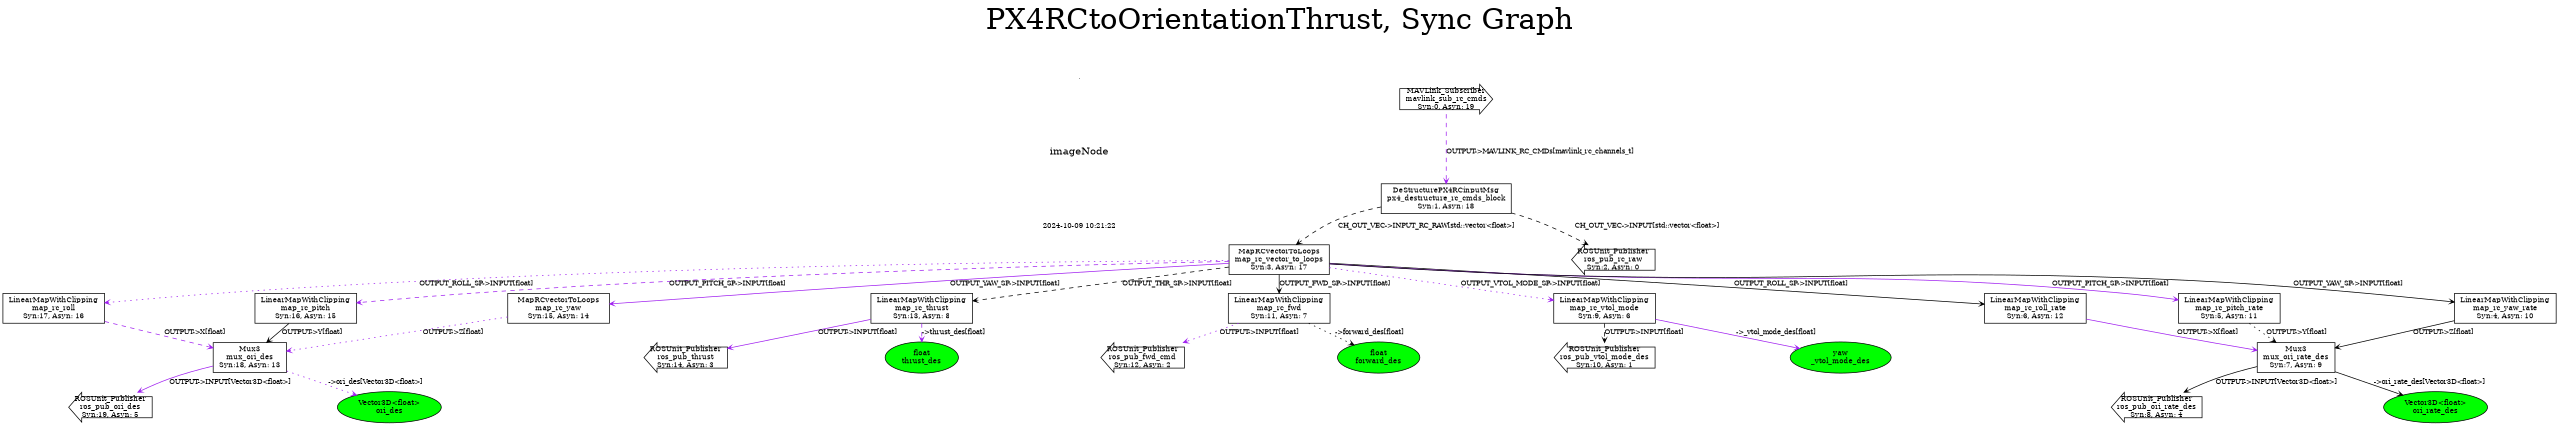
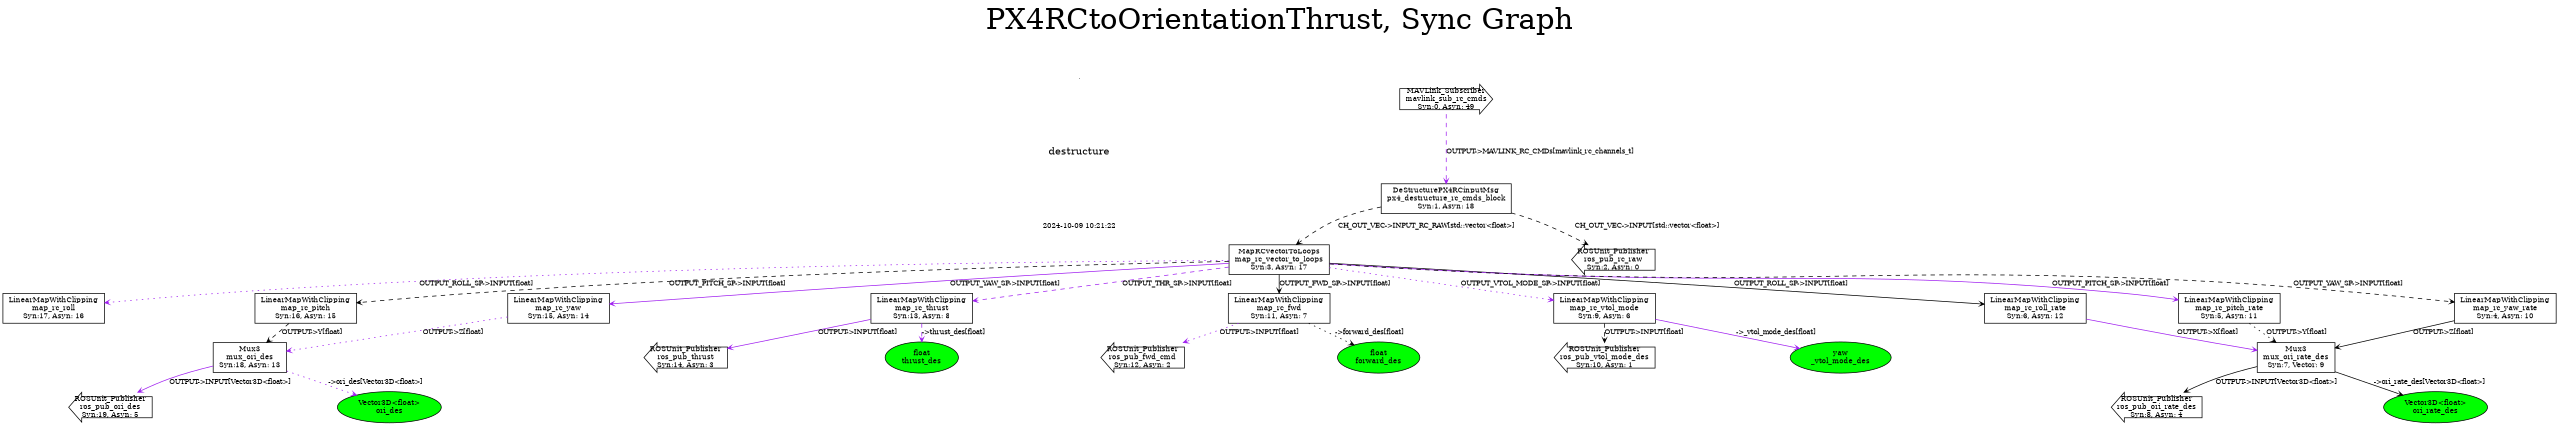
node "MAVLink_Subscriber mavlink_sub_rc_cmds Syn:0, Asyn: 19": label "MAVLink_Subscriber mavlink_sub_rc_cmds Syn:0, Asyn: 19" -> "MAVLink_Subscriber mavlink_sub_rc_cmds Syn:0, Asyn: 49"
node "imageNode": label "imageNode" -> "destructure"
edge "MapRCvectorToLoops map_rc_vector_to_loops Syn:3, Asyn: 17" -> "LinearMapWithClipping map_rc_pitch Syn:16, Asyn: 15": color purple -> black
edge "MapRCvectorToLoops map_rc_vector_to_loops Syn:3, Asyn: 17" -> "LinearMapWithClipping map_rc_yaw_rate Syn:4, Asyn: 10": style solid -> dashed
edge "MapRCvectorToLoops map_rc_vector_to_loops Syn:3, Asyn: 17" -> "LinearMapWithClipping map_rc_thrust Syn:13, Asyn: 8": color black -> purple
node "MapRCvectorToLoops map_rc_yaw Syn:15, Asyn: 14": label "MapRCvectorToLoops map_rc_yaw Syn:15, Asyn: 14" -> "LinearMapWithClipping map_rc_yaw Syn:15, Asyn: 14"
edge "LinearMapWithClipping map_rc_pitch Syn:16, Asyn: 15" -> "Mux3 mux_ori_des Syn:18, Asyn: 13": style solid -> dashed
edge "LinearMapWithClipping map_rc_roll Syn:17, Asyn: 16" -> "Mux3 mux_ori_des Syn:18, Asyn: 13": removed, label "OUTPUT->X[float]"
node "Mux3 mux_ori_rate_des Syn:7, Asyn: 9": label "Mux3 mux_ori_rate_des Syn:7, Asyn: 9" -> "Mux3 mux_ori_rate_des Syn:7, Vector: 9"
